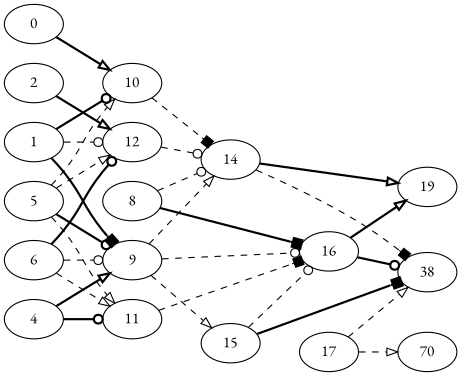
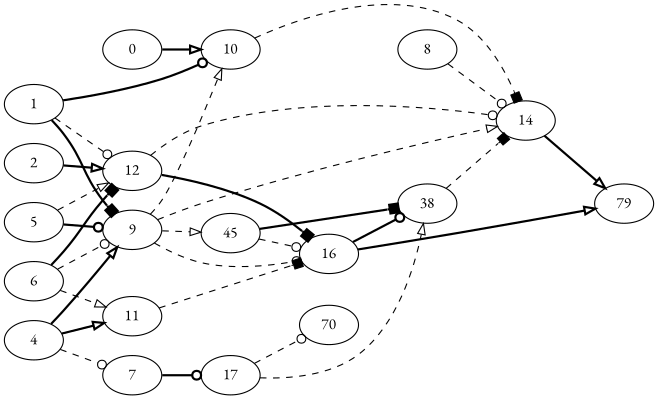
edge "5" -> "10": now "9" -> "10"
node "19": label "19" -> "79"
edge "14" -> "38": reversed
edge "6" -> "12": arrowhead odot -> box
edge "8" -> "16": now "12" -> "16"
edge "5" -> "11": removed
edge "4" -> "11": arrowhead odot -> onormal
node "15": label "15" -> "45"
edge "17" -> "70": arrowhead onormal -> odot
node "7": added
